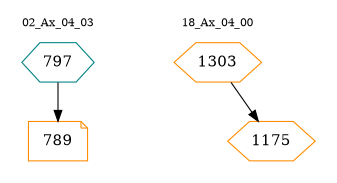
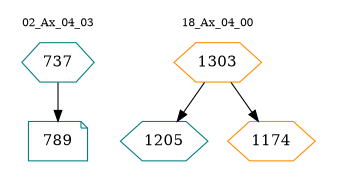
node "797": label "797" -> "737"
node "789": color darkorange -> teal
node "1205": added
node "1175": label "1175" -> "1174"
